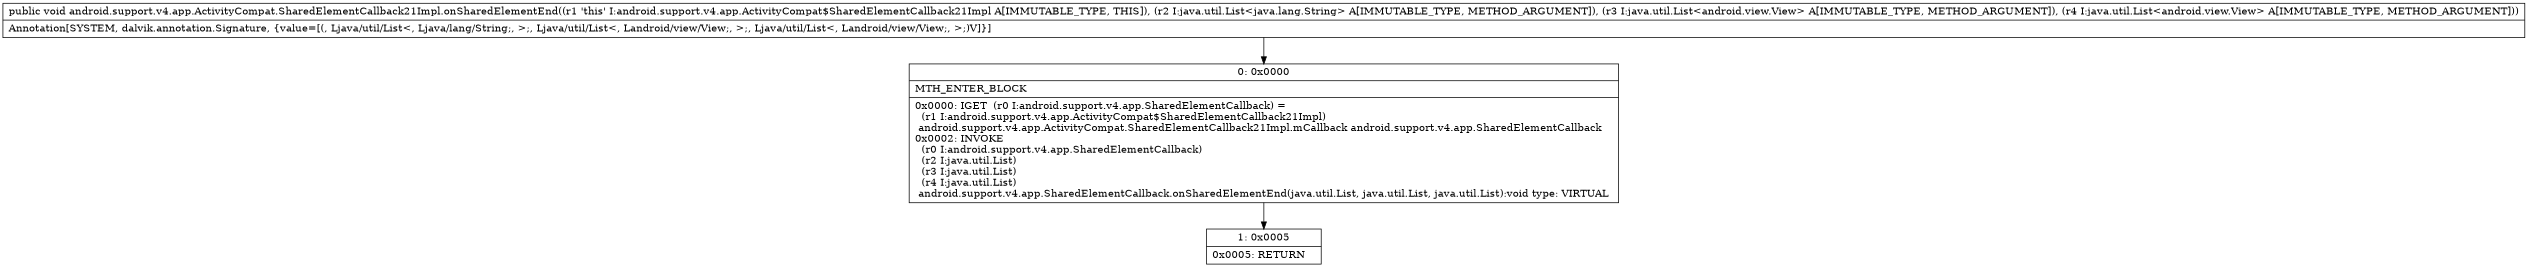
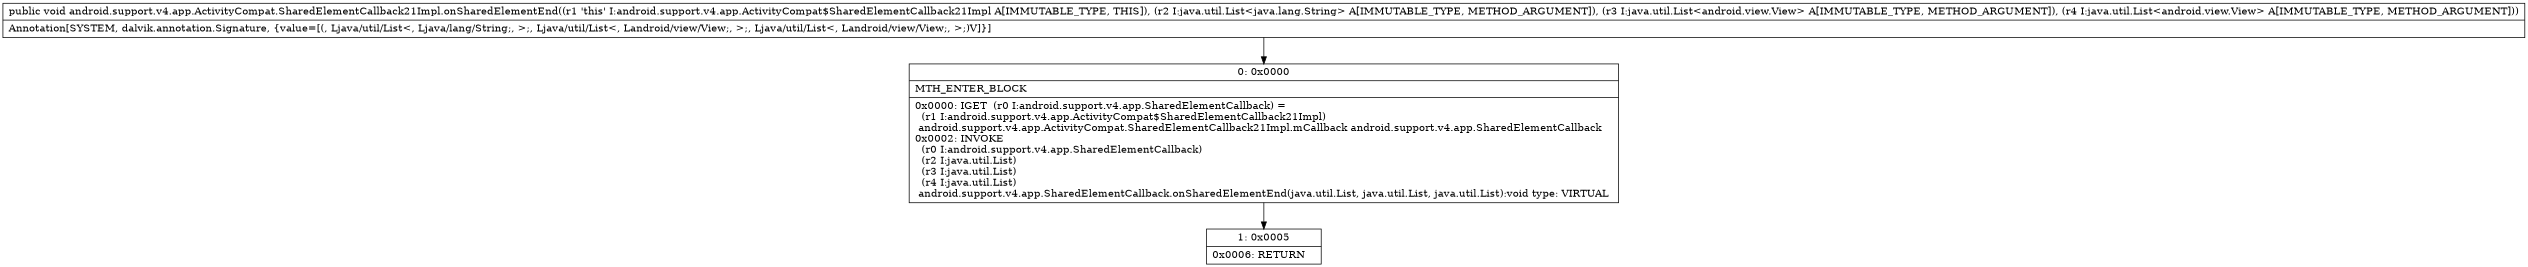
node "1: 0x0005": text "0x0005: RETURN" -> "0x0006: RETURN"
